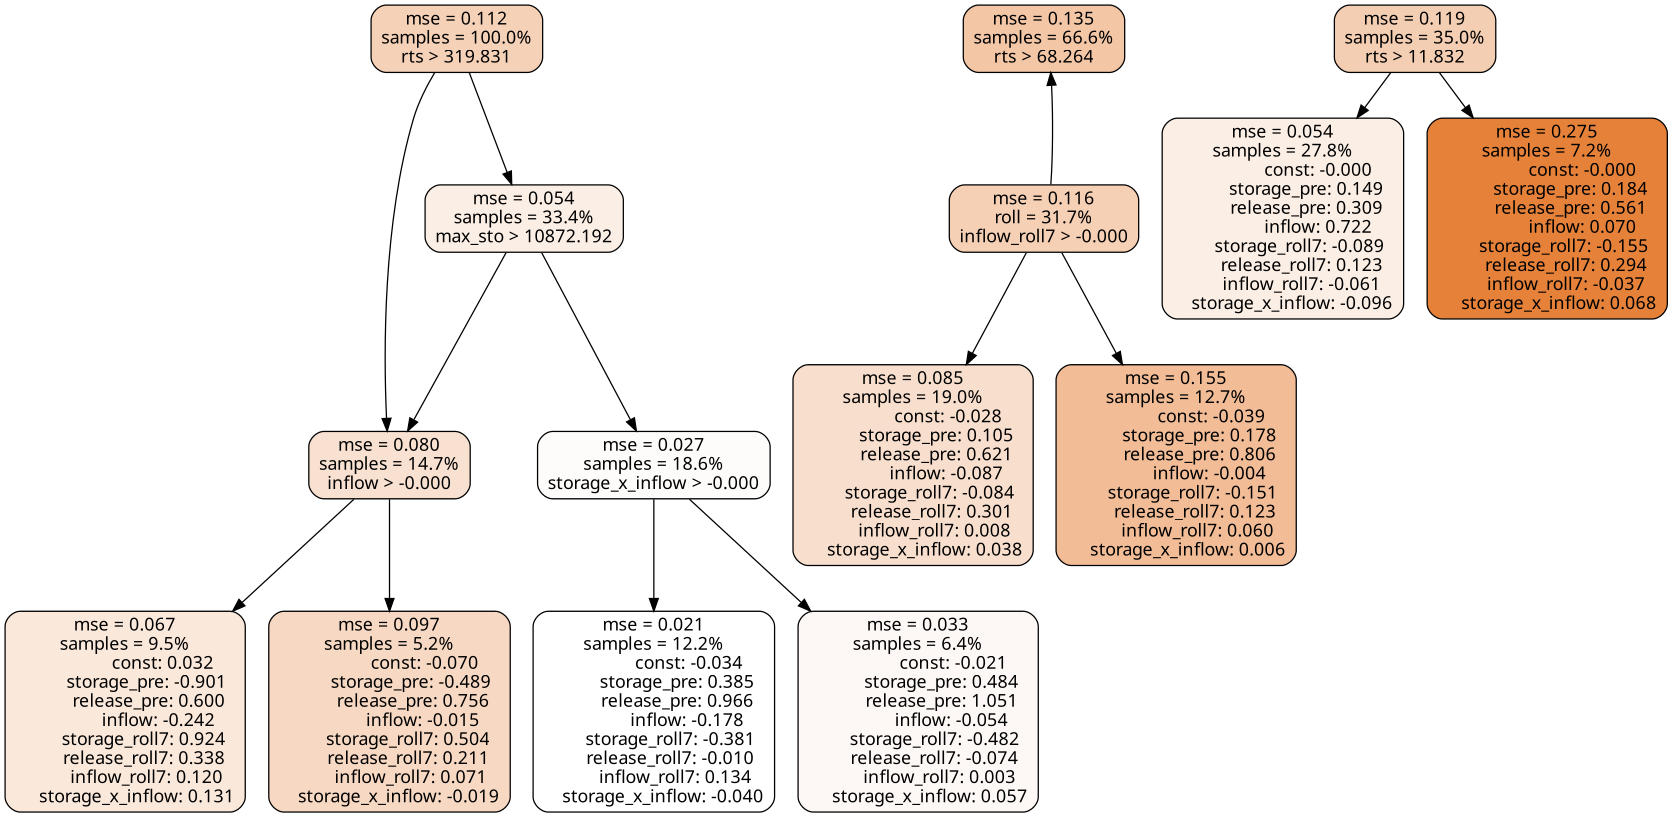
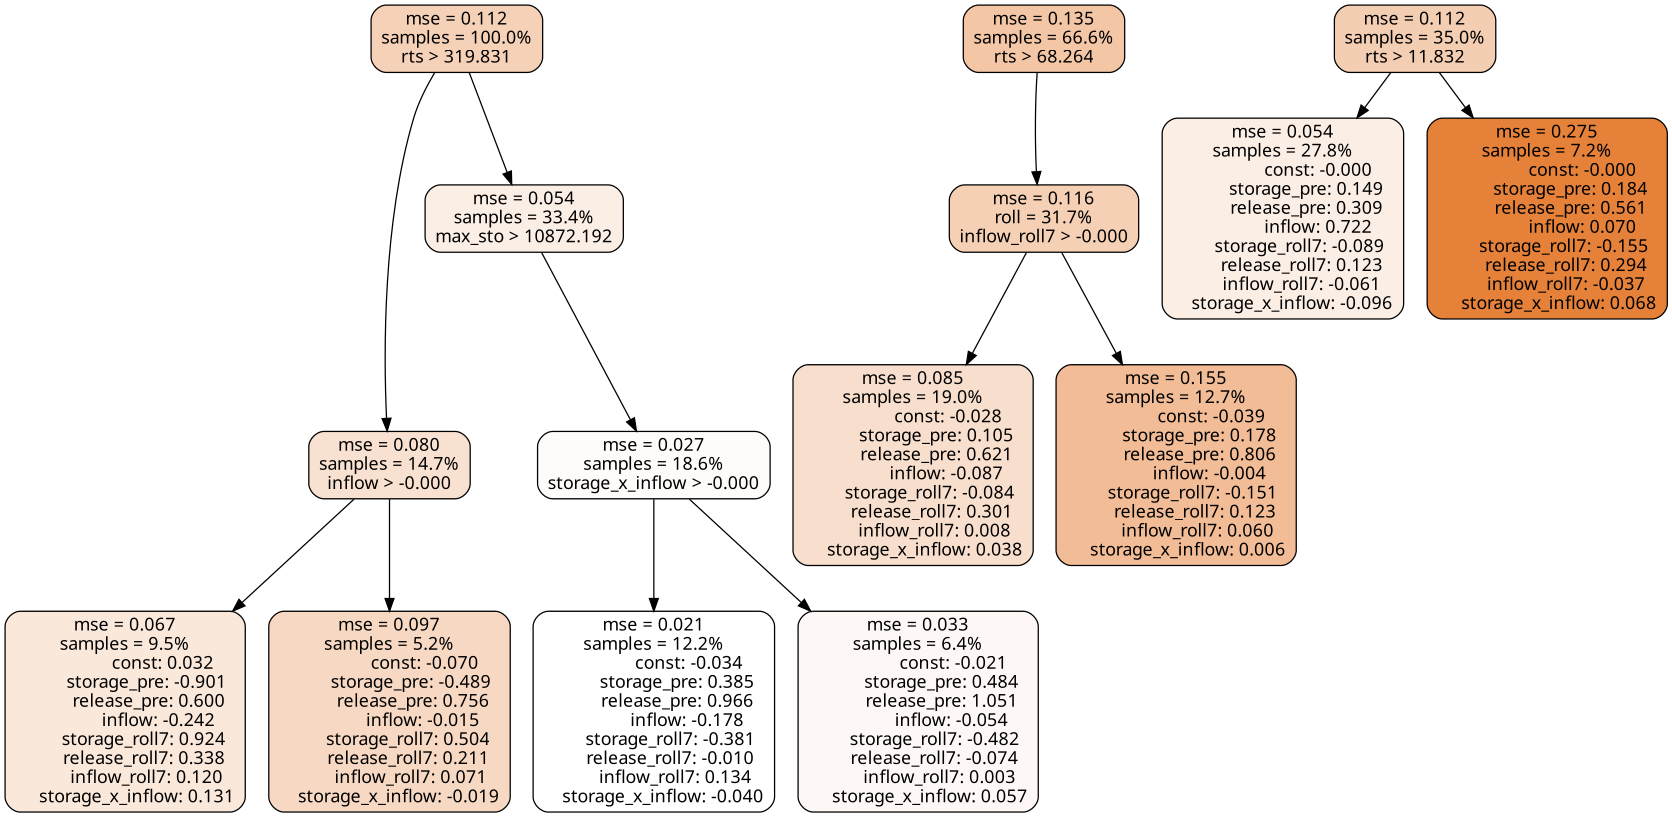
node "mse = 0.119 samples = 35.0% rts > 11.832": label "mse = 0.119 samples = 35.0% rts > 11.832" -> "mse = 0.112 samples = 35.0% rts > 11.832"
edge "mse = 0.116 roll = 31.7% inflow_roll7 > -0.000" -> "mse = 0.135 samples = 66.6% rts > 68.264": reversed
edge "mse = 0.054 samples = 33.4% max_sto > 10872.192" -> "mse = 0.080 samples = 14.7% inflow > -0.000": removed
